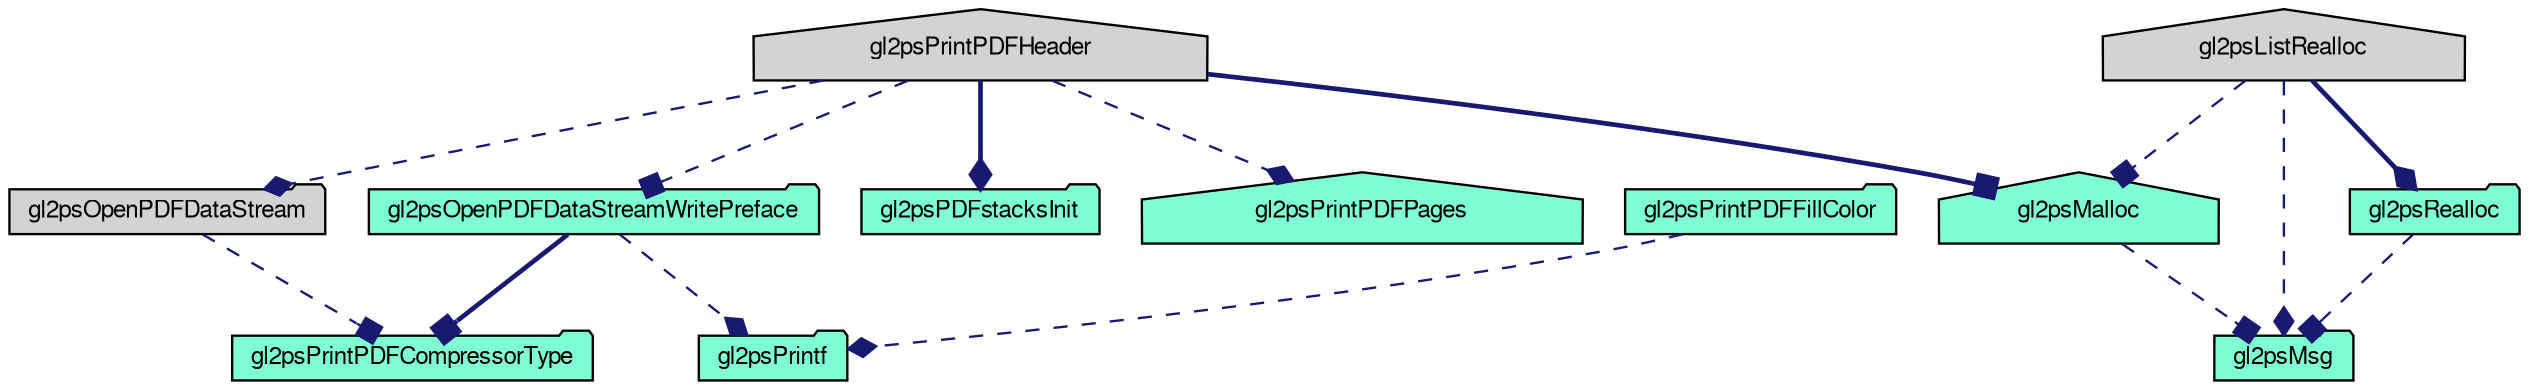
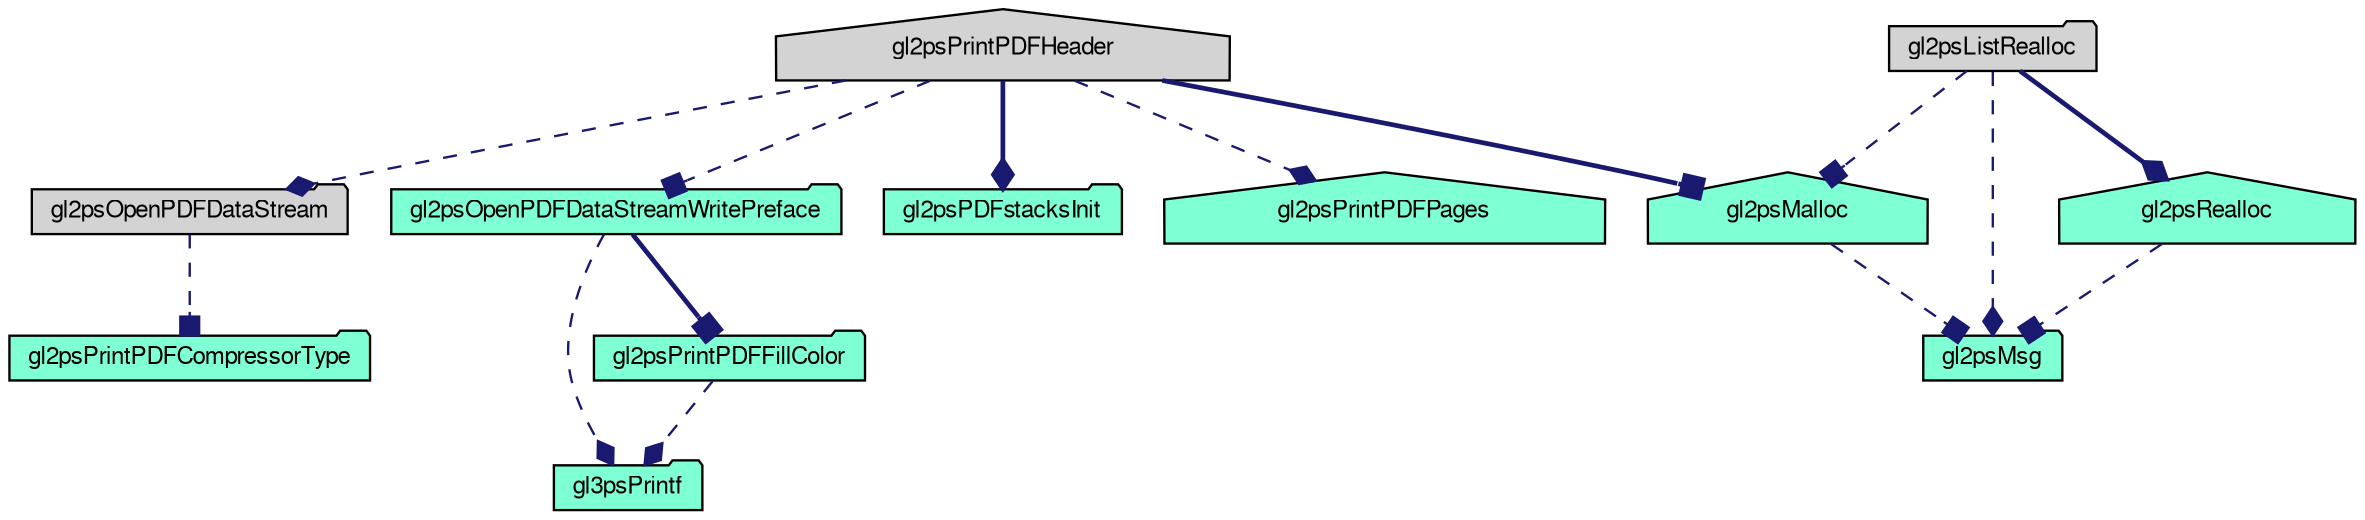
node "gl2psListRealloc": shape house -> folder
node "gl2psRealloc": shape folder -> house
edge "gl2psOpenPDFDataStreamWritePreface" -> "gl2psPrintPDFCompressorType": now "gl2psOpenPDFDataStreamWritePreface" -> "gl2psPrintPDFFillColor"
node "gl2psPrintf": label "gl2psPrintf" -> "gl3psPrintf"
